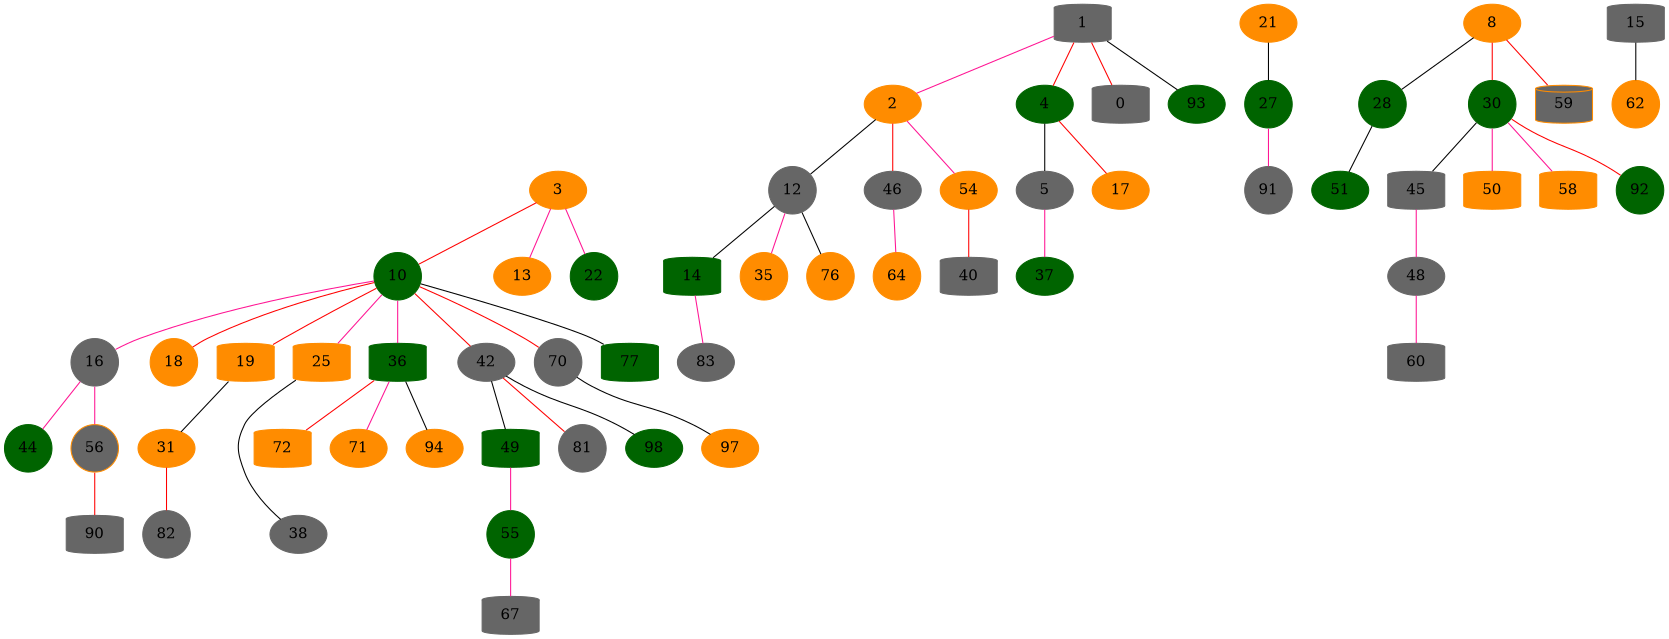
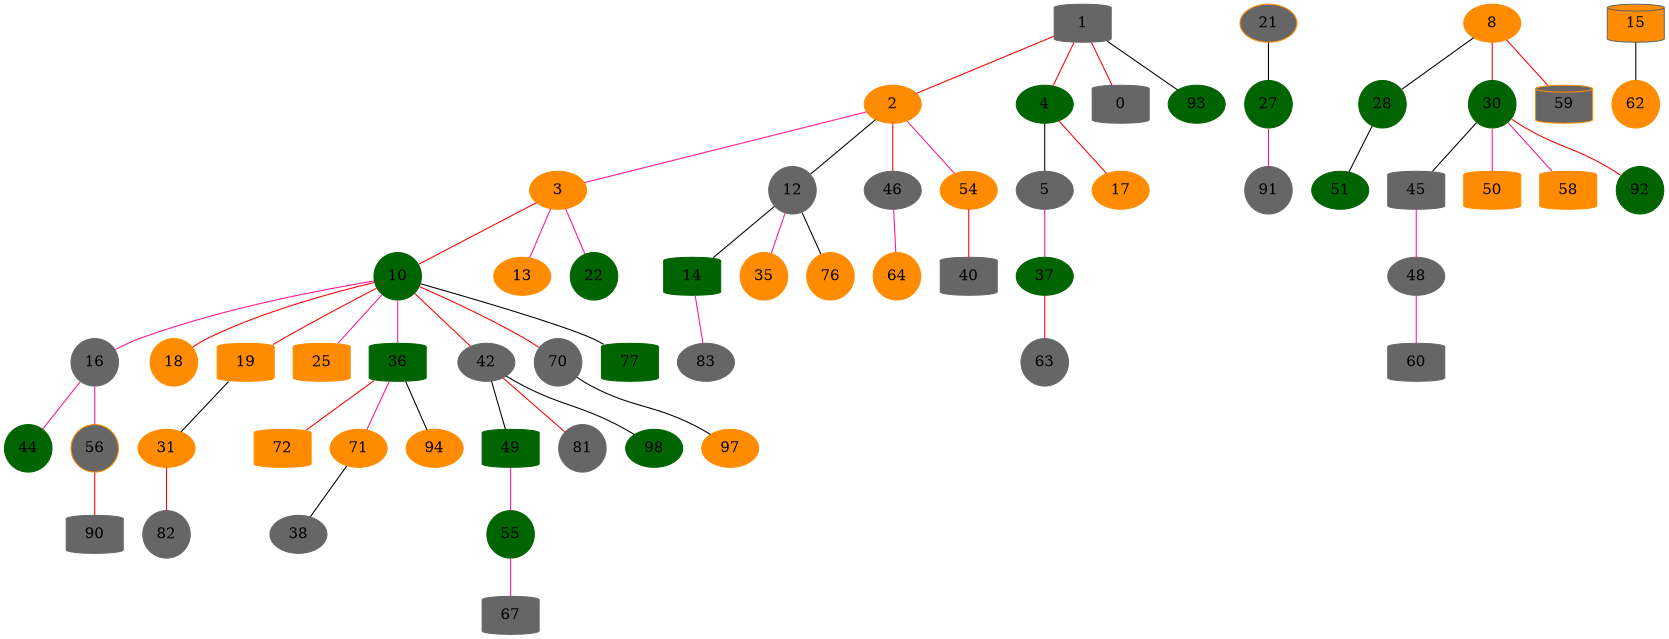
node "21": fillcolor darkorange -> gray40
node "15": fillcolor gray40 -> darkorange
edge "1" -- "2": color deeppink -> red
edge "2" -- "3": added
node "63": added
edge "25" -- "38": now "71" -- "38"
